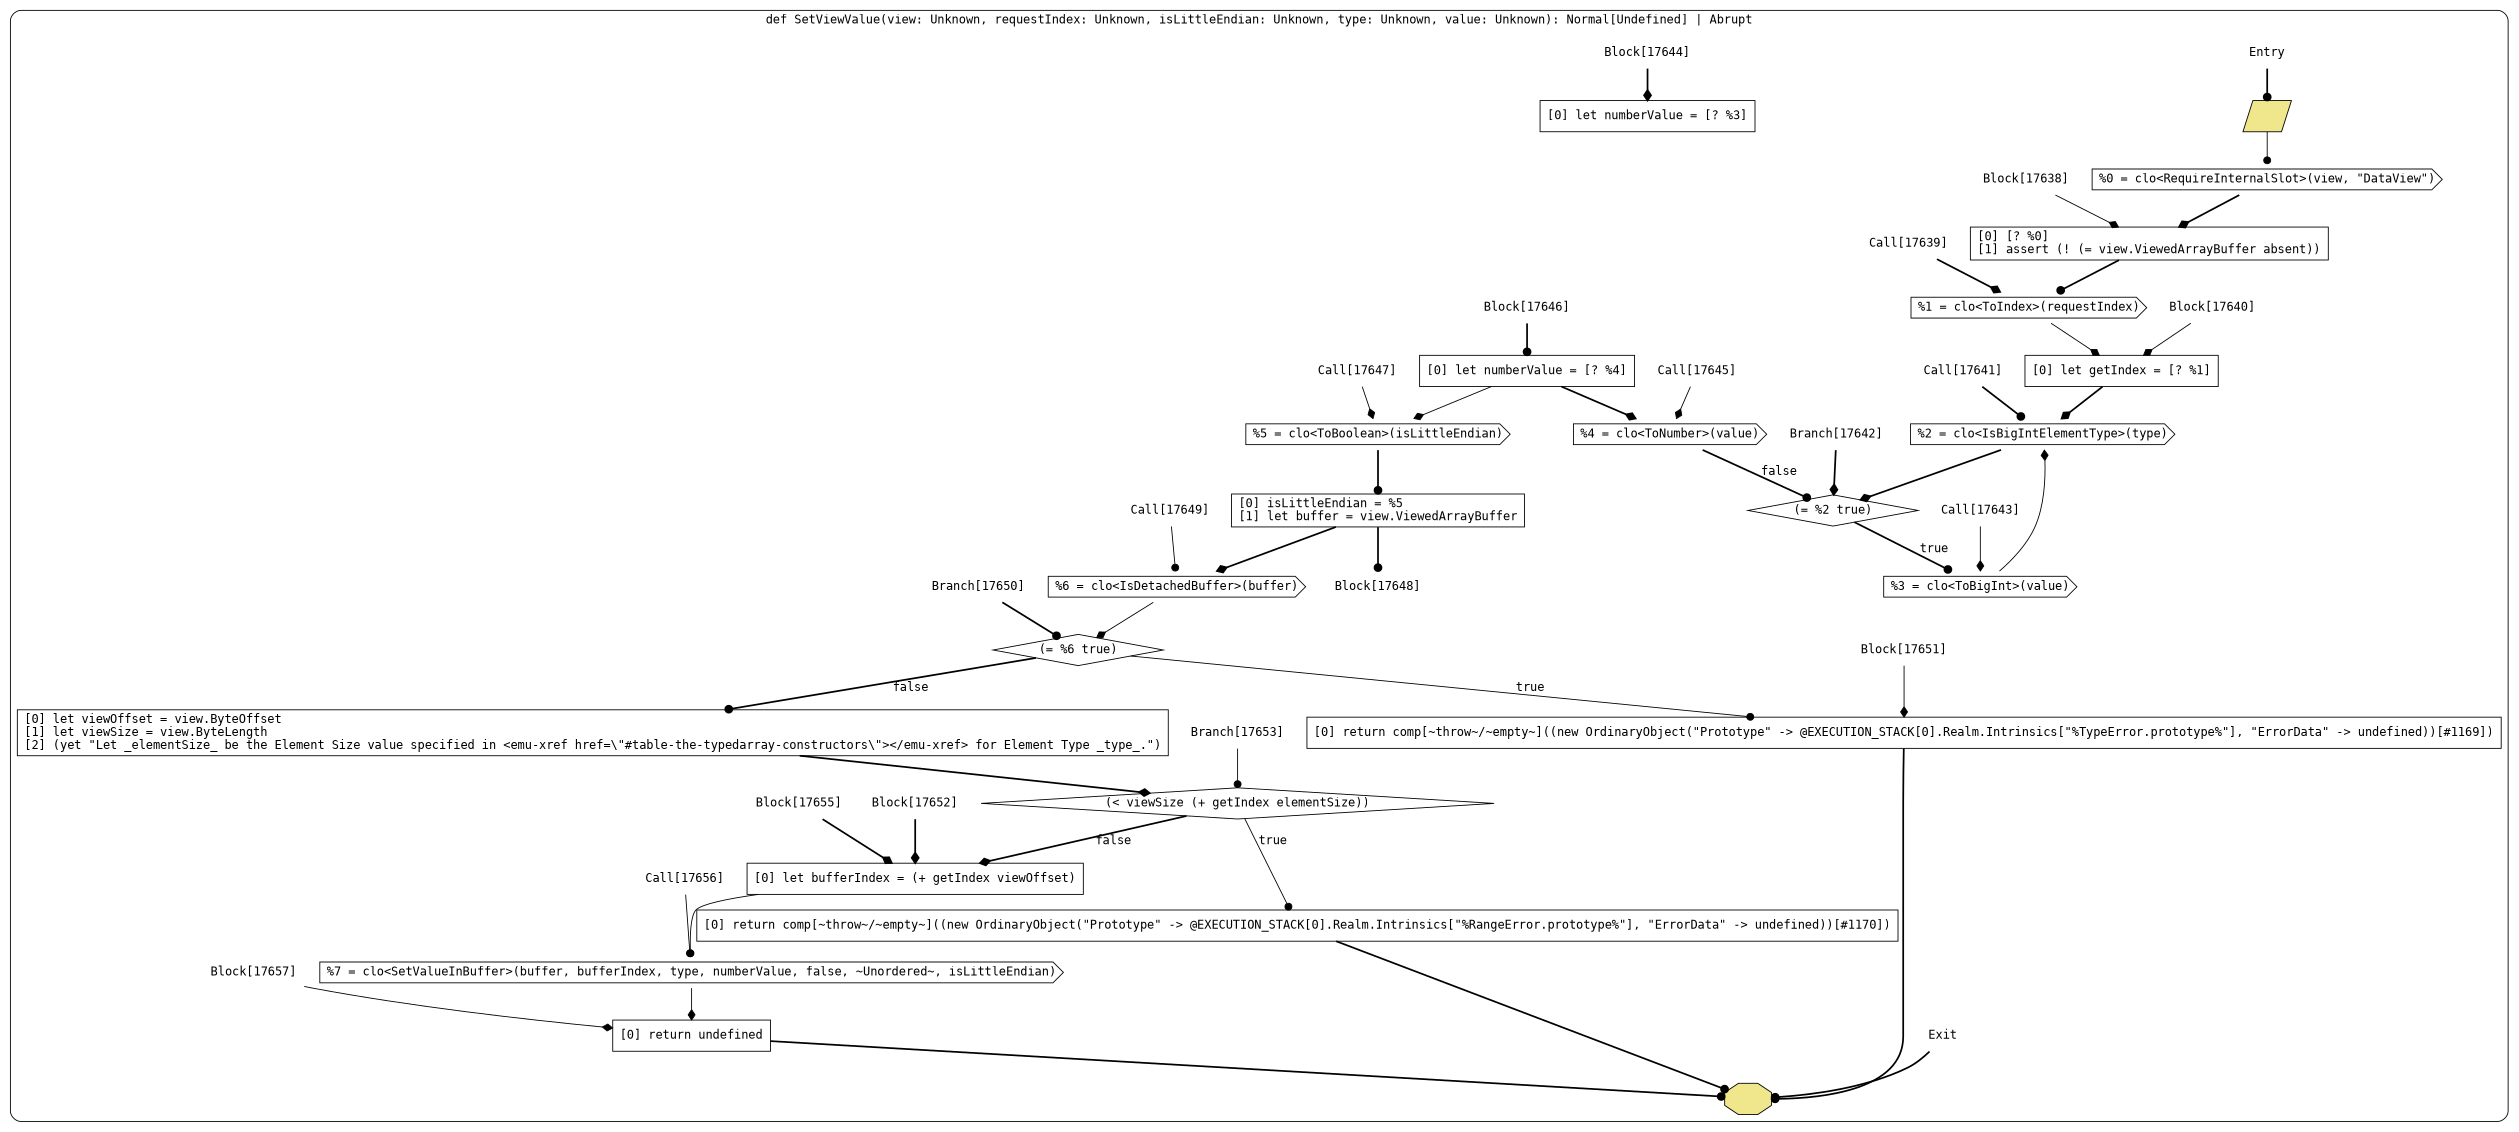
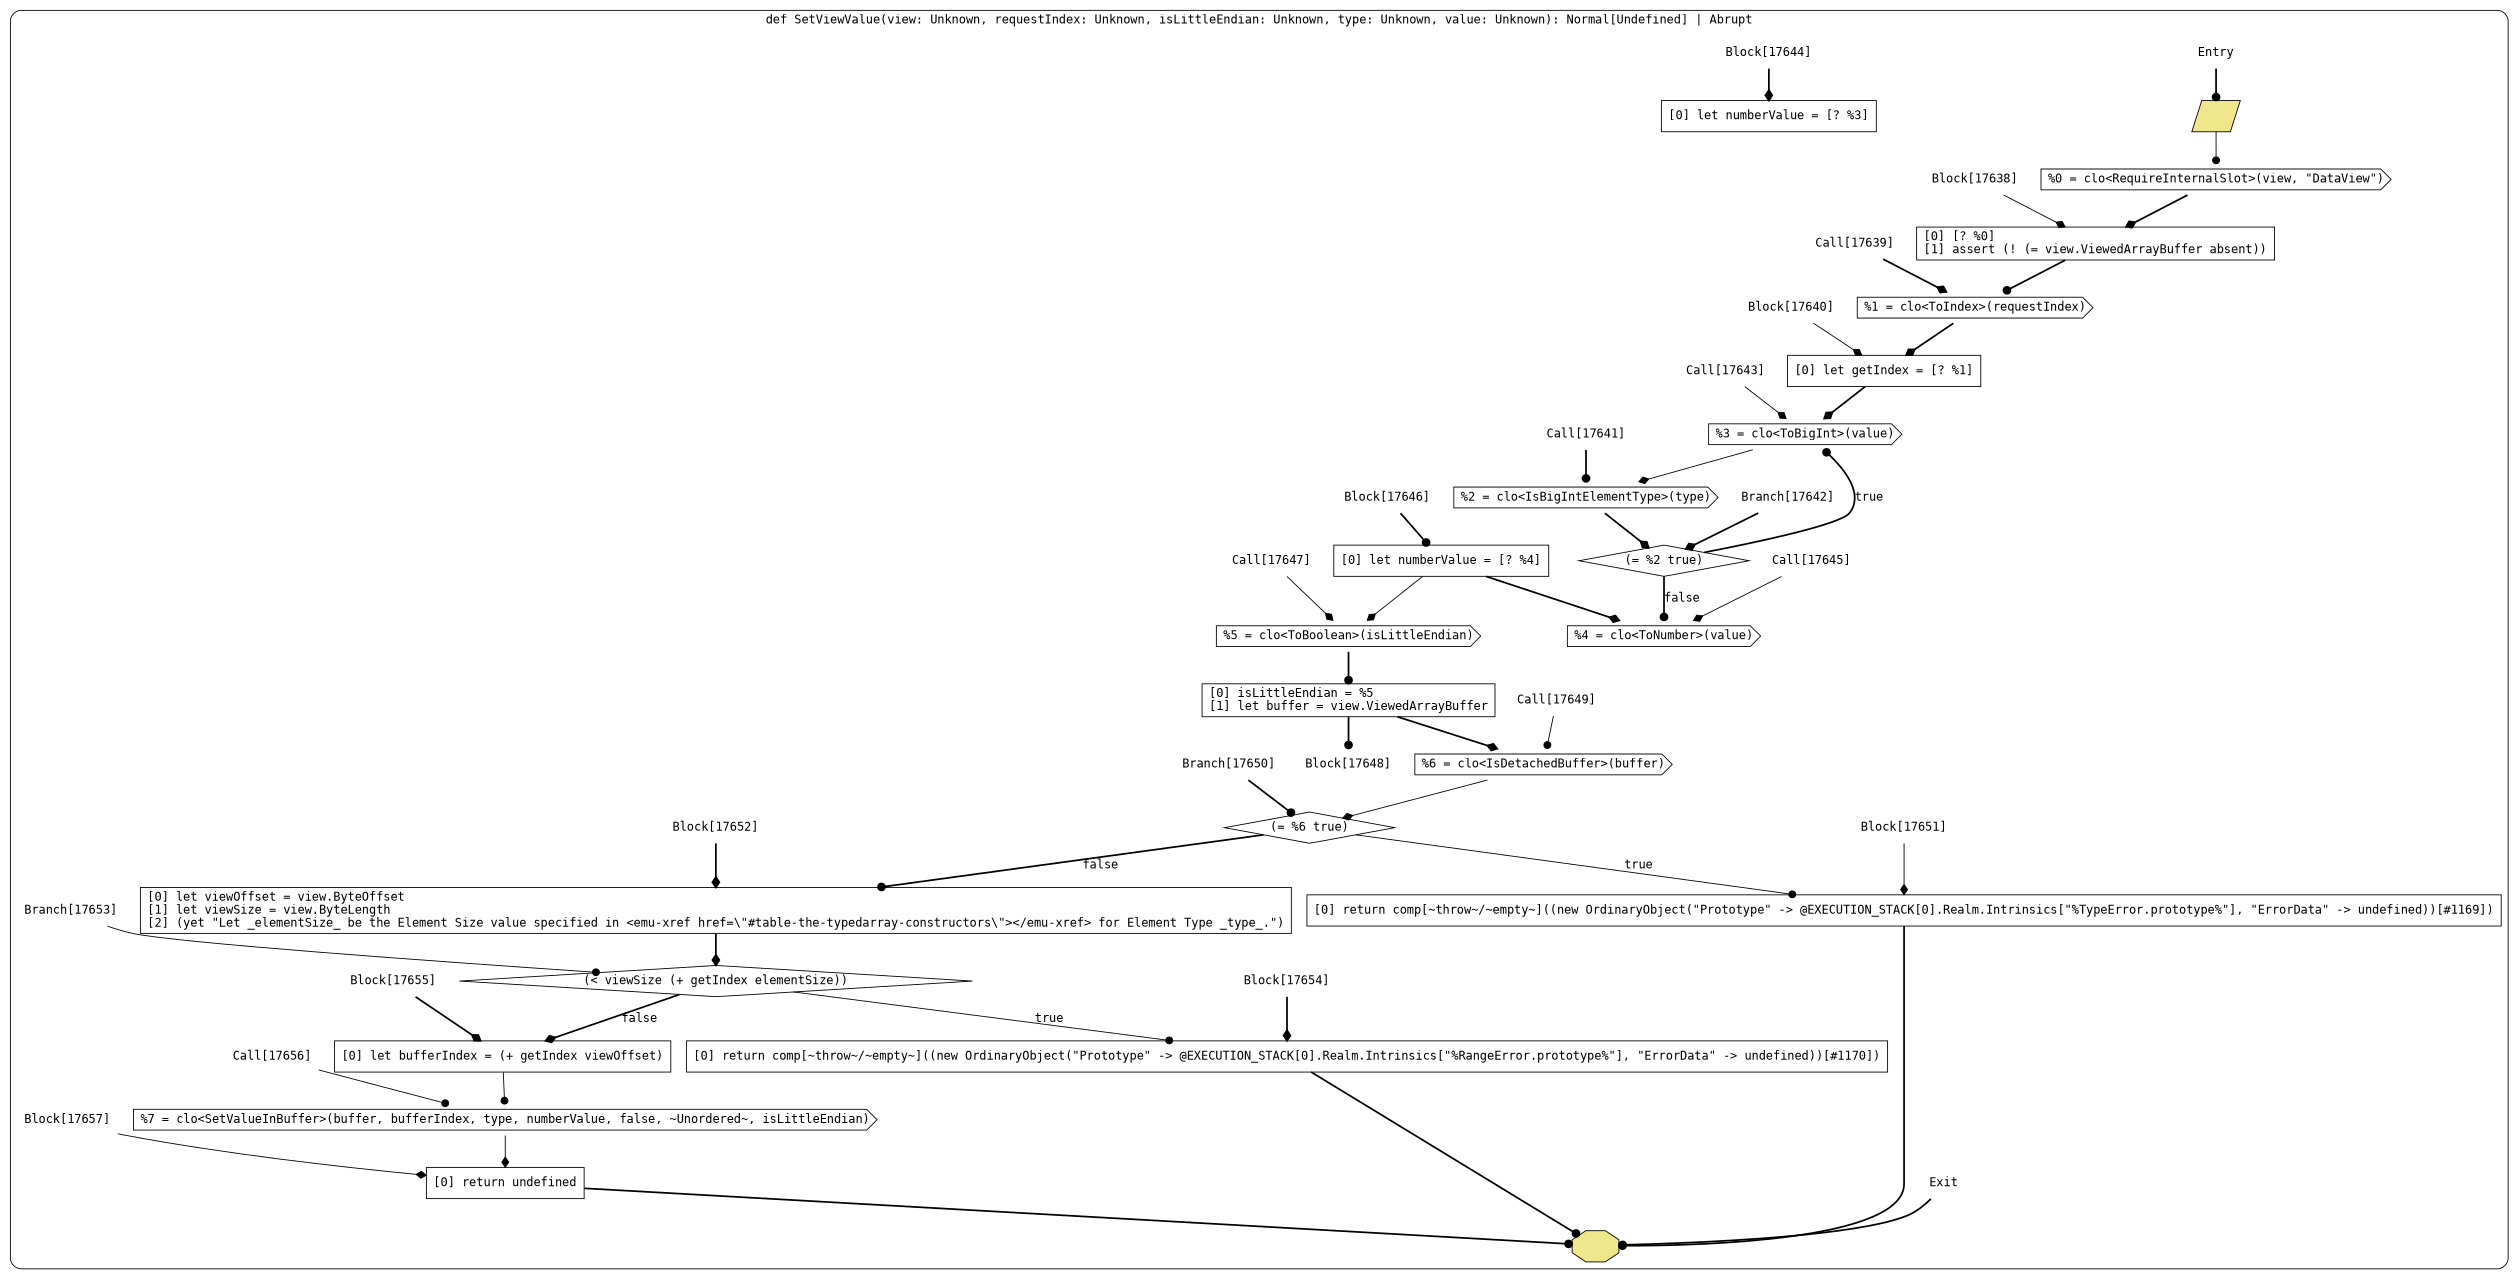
edge "%1 = clo<ToIndex>(requestIndex)" -> "[0] let getIndex = [? %1]": style solid -> bold
edge "[0] let getIndex = [? %1]" -> "%2 = clo<IsBigIntElementType>(type)": now "[0] let getIndex = [? %1]" -> "%3 = clo<ToBigInt>(value)"
edge "%4 = clo<ToNumber>(value)" -> "(= %2 true)": reversed
edge "Block[17652]" -> "[0] let bufferIndex = (+ getIndex viewOffset)": now "Block[17652]" -> "[0] let viewOffset = view.ByteOffset"
node "Block[17654]": added
